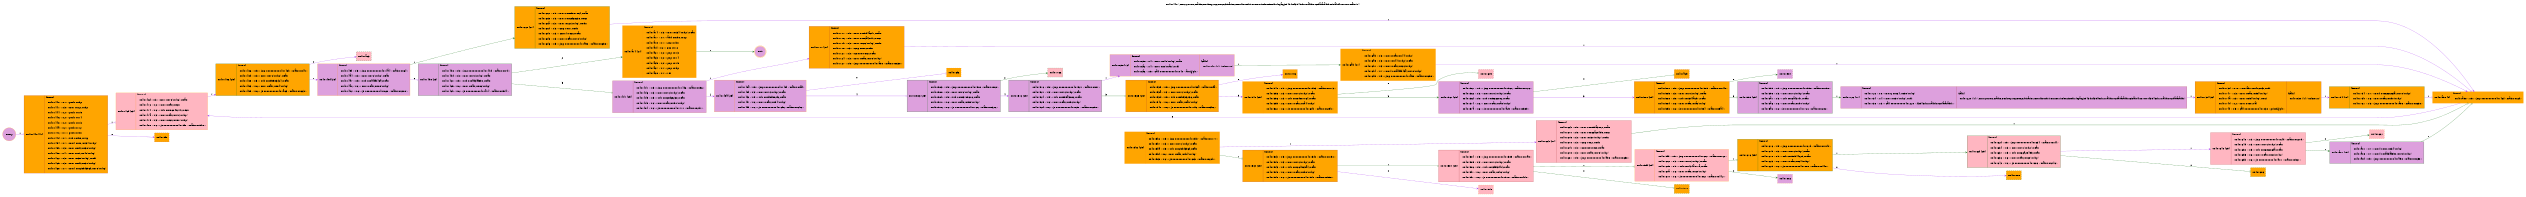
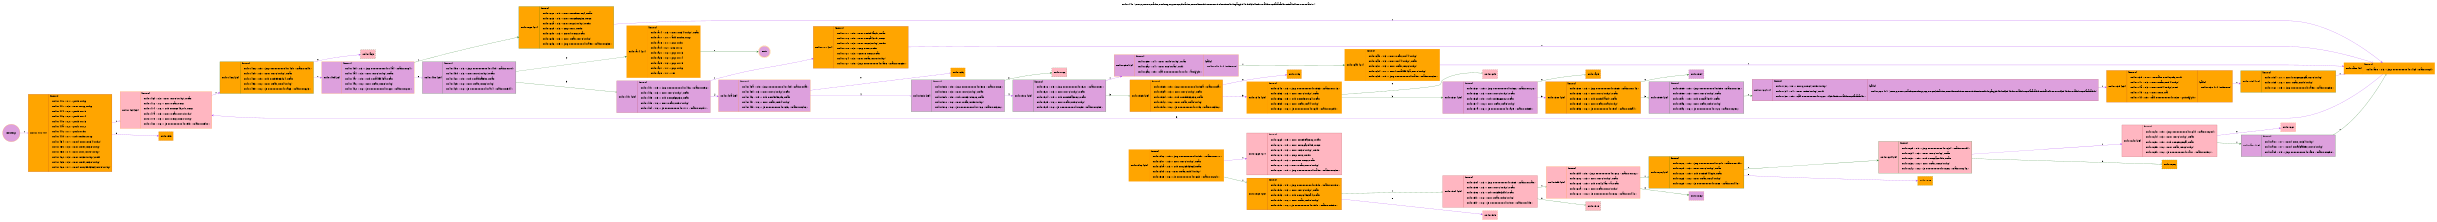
edge "0x40166b [27]" -> "0x401a98 [5]": removed, label "1"
node "Entry": label "Entry" -> "Desktop"
edge "0x401648 [25]" -> "0x401661": color darkgreen -> purple
node "0x40191e": fillcolor orange -> lightpink
